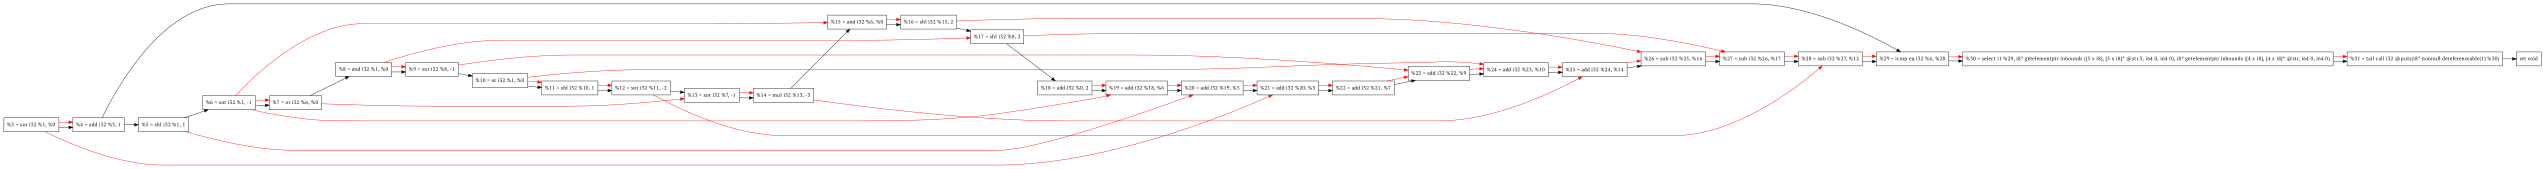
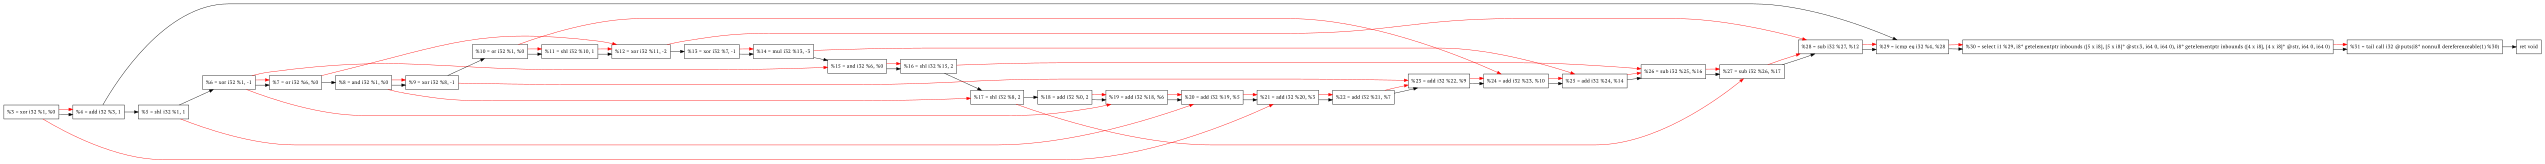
edge "%7 = or i32 %6, %0" -> "%13 = xor i32 %7, -1": now "%7 = or i32 %6, %0" -> "%12 = xor i32 %11, -2"
